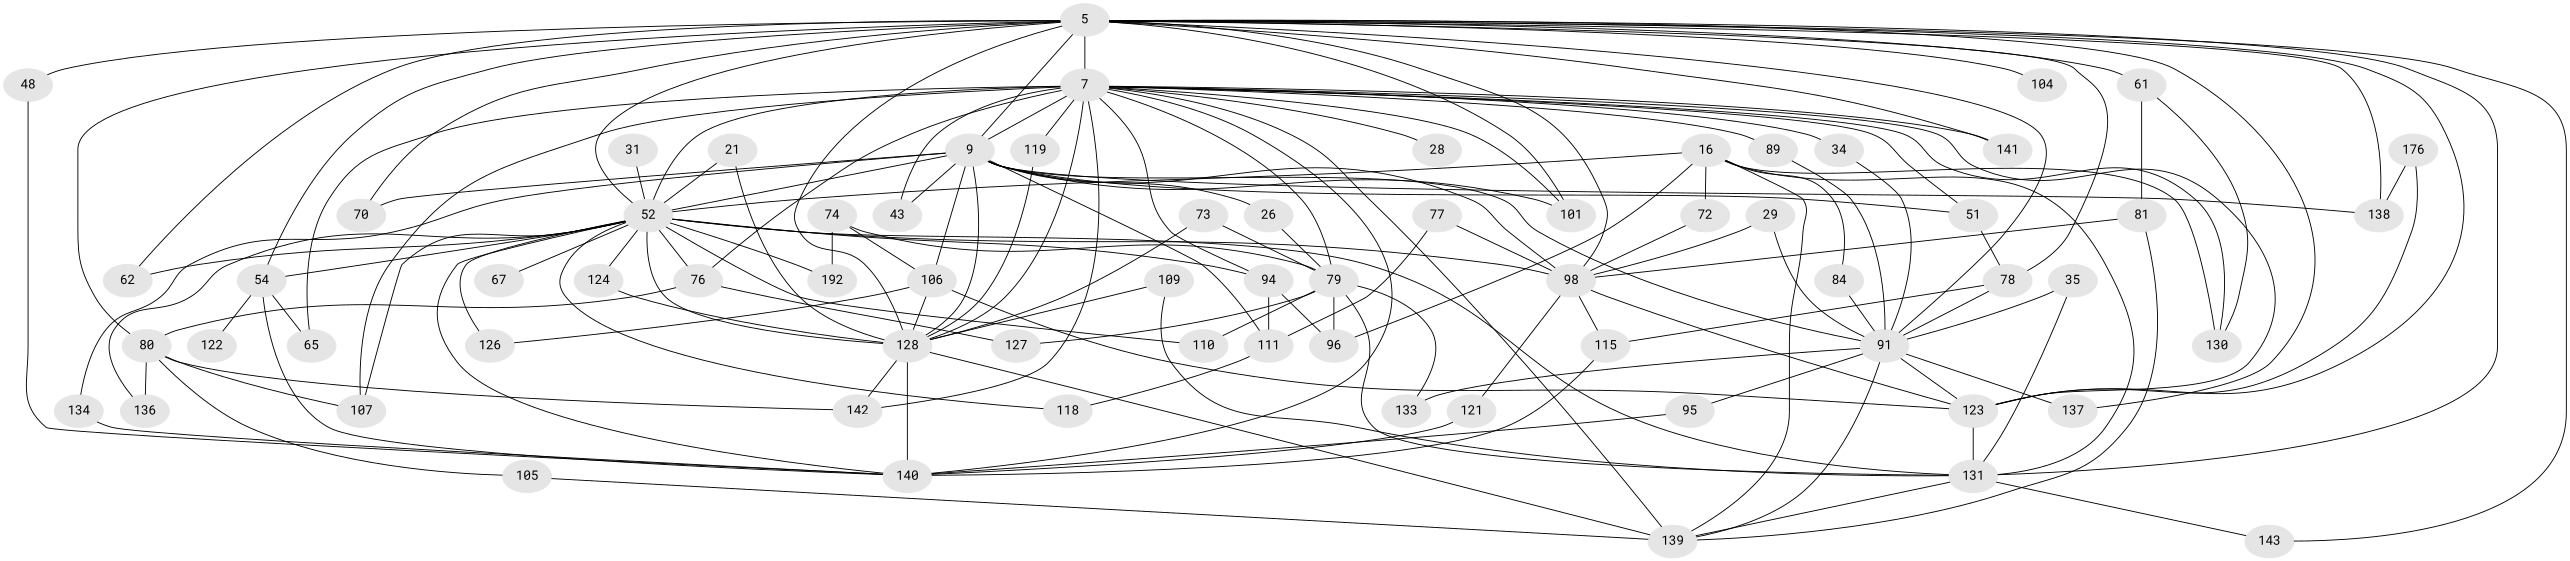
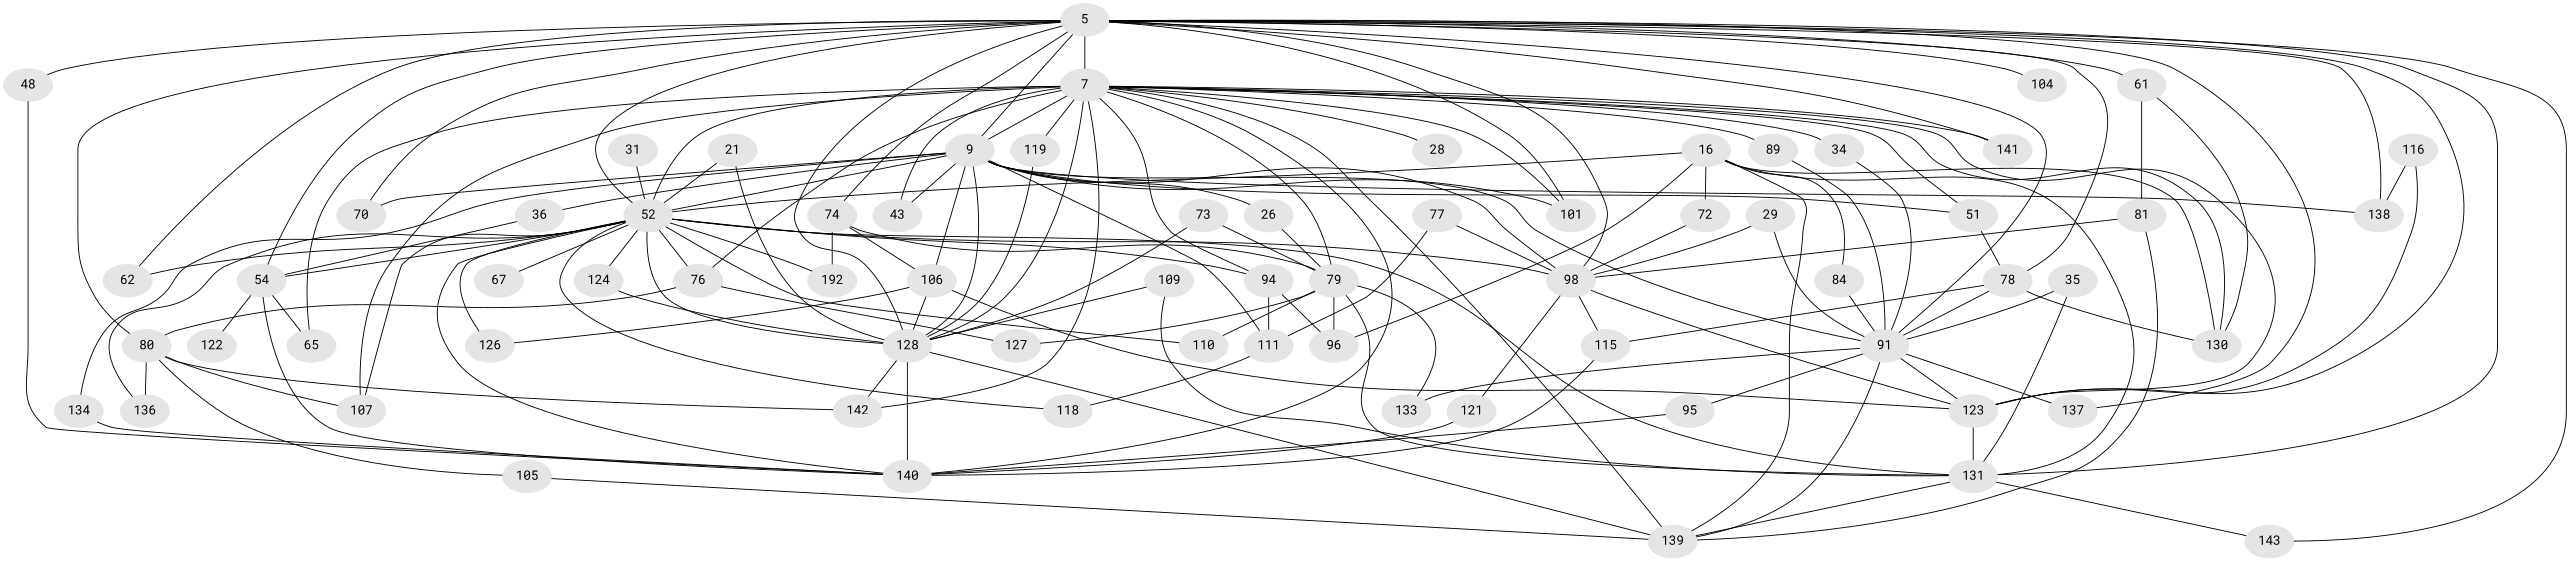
edge "5" -- "74": added
node "176": label "176" -> "116"
node "36": added
edge "78" -- "130": added
